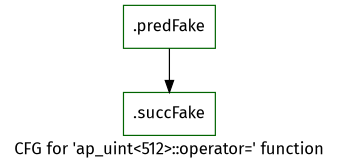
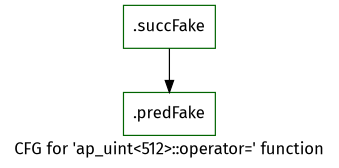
edge ".predFake" -> ".succFake": reversed
